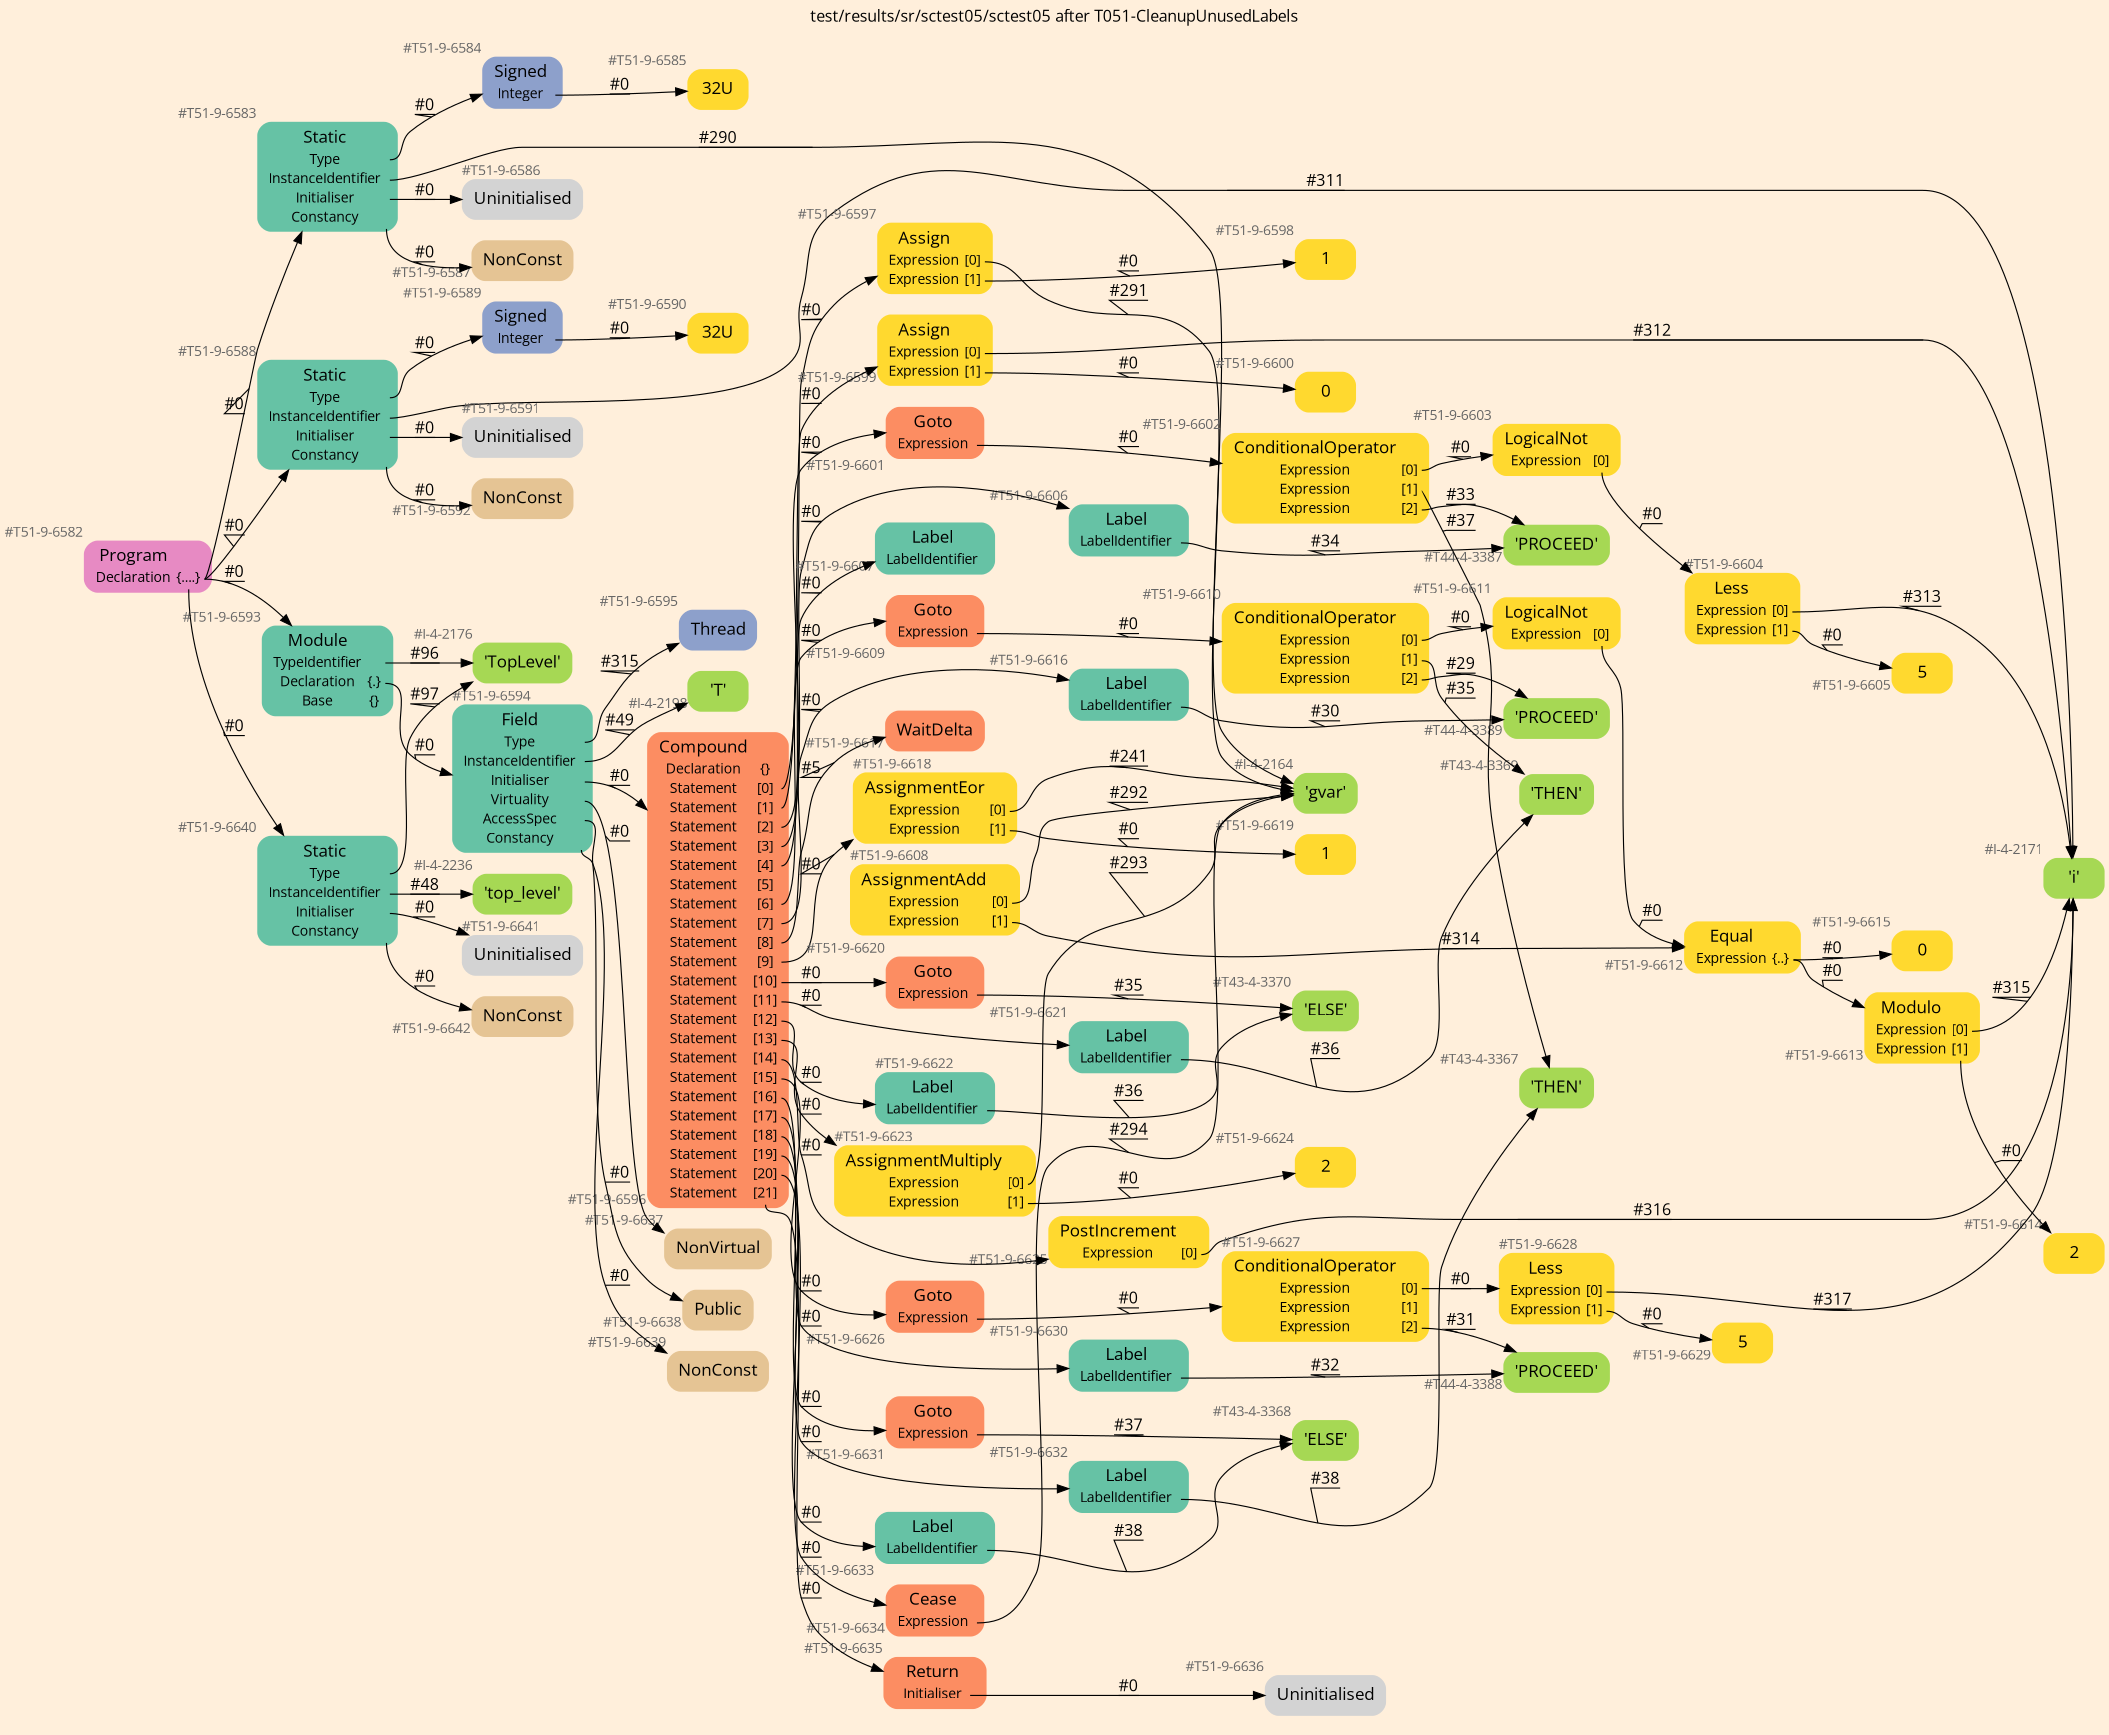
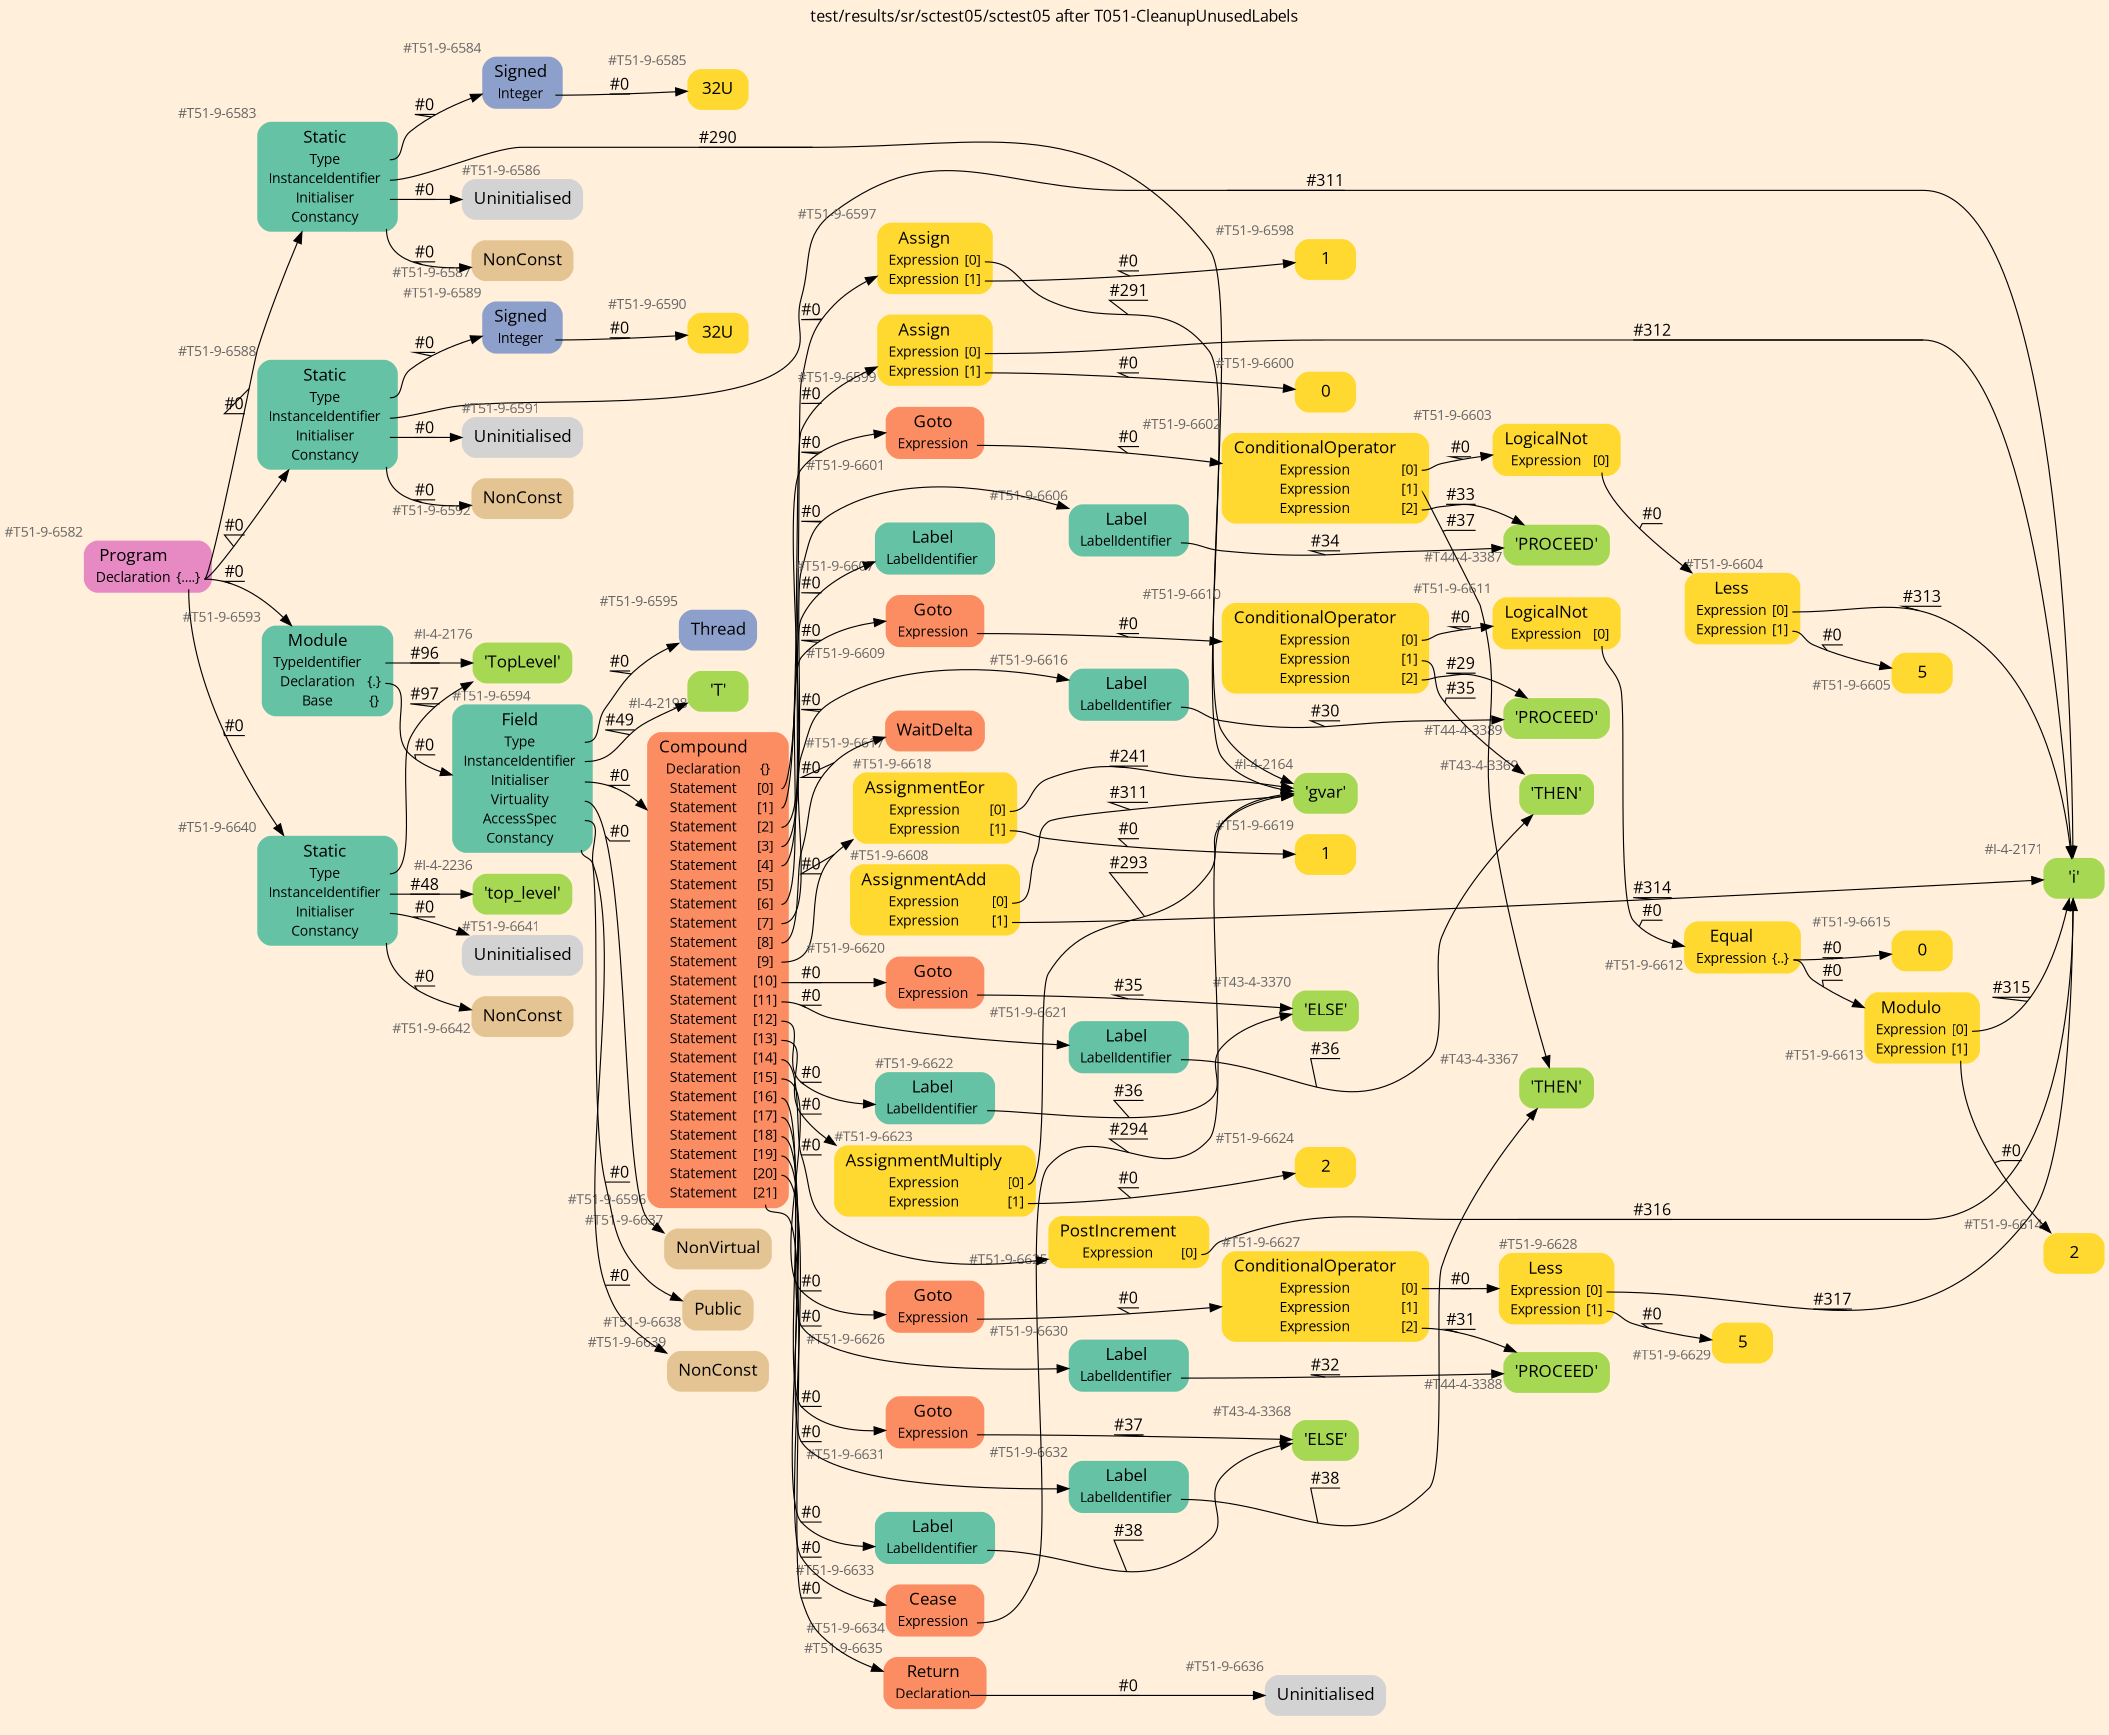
edge "Field" -> "Thread": label "#315" -> "#0"
edge "Compound" -> "WaitDelta": label "#5" -> "#0"
edge "AssignmentAdd" -> "'gvar'": label "#292" -> "#311"
edge "AssignmentAdd" -> "Equal": now "AssignmentAdd" -> "'i'"
node "Return": text "Initialiser" -> "Declaration"
